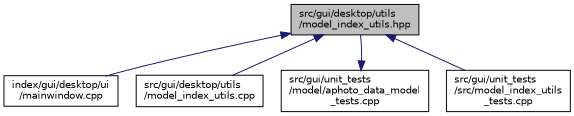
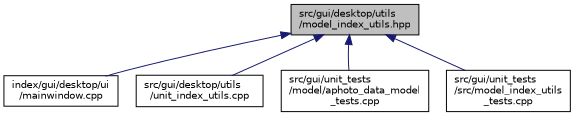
edge "src/gui/desktop/utils /model_index_utils.hpp" -> "src/gui/unit_tests /model/aphoto_data_model _tests.cpp": reversed
node "src/gui/desktop/utils /model_index_utils.cpp": label "src/gui/desktop/utils /model_index_utils.cpp" -> "src/gui/desktop/utils /unit_index_utils.cpp"
